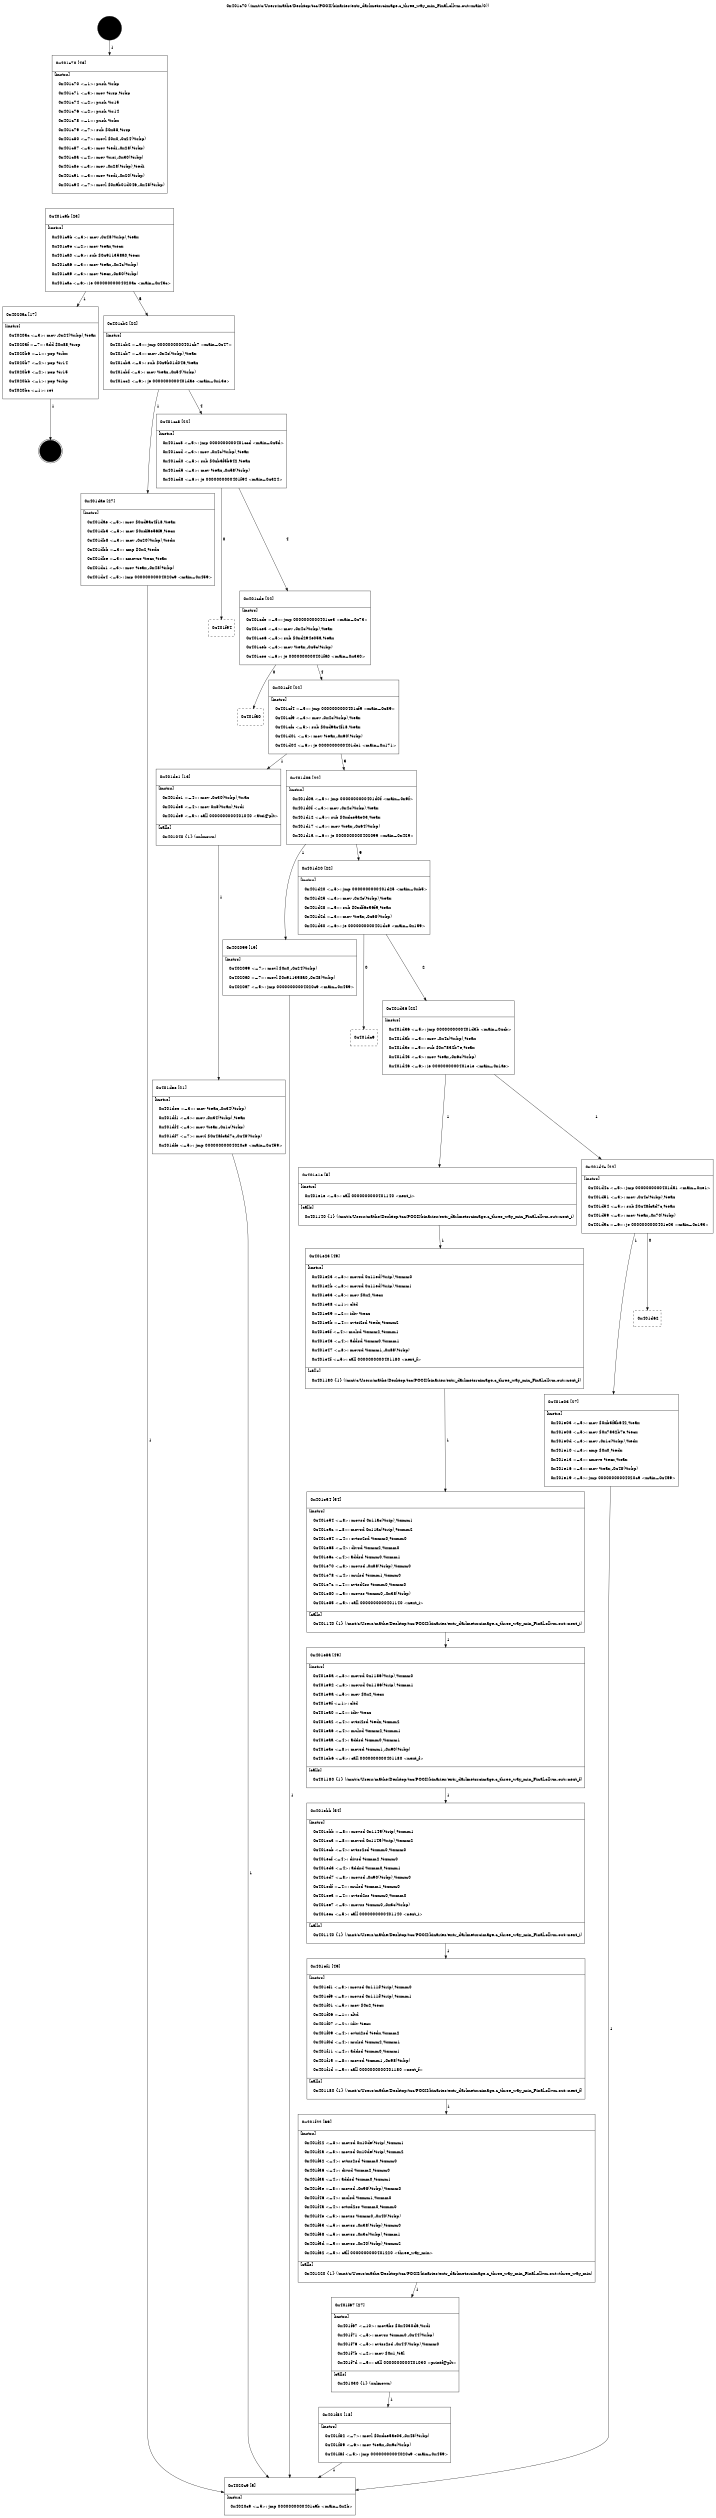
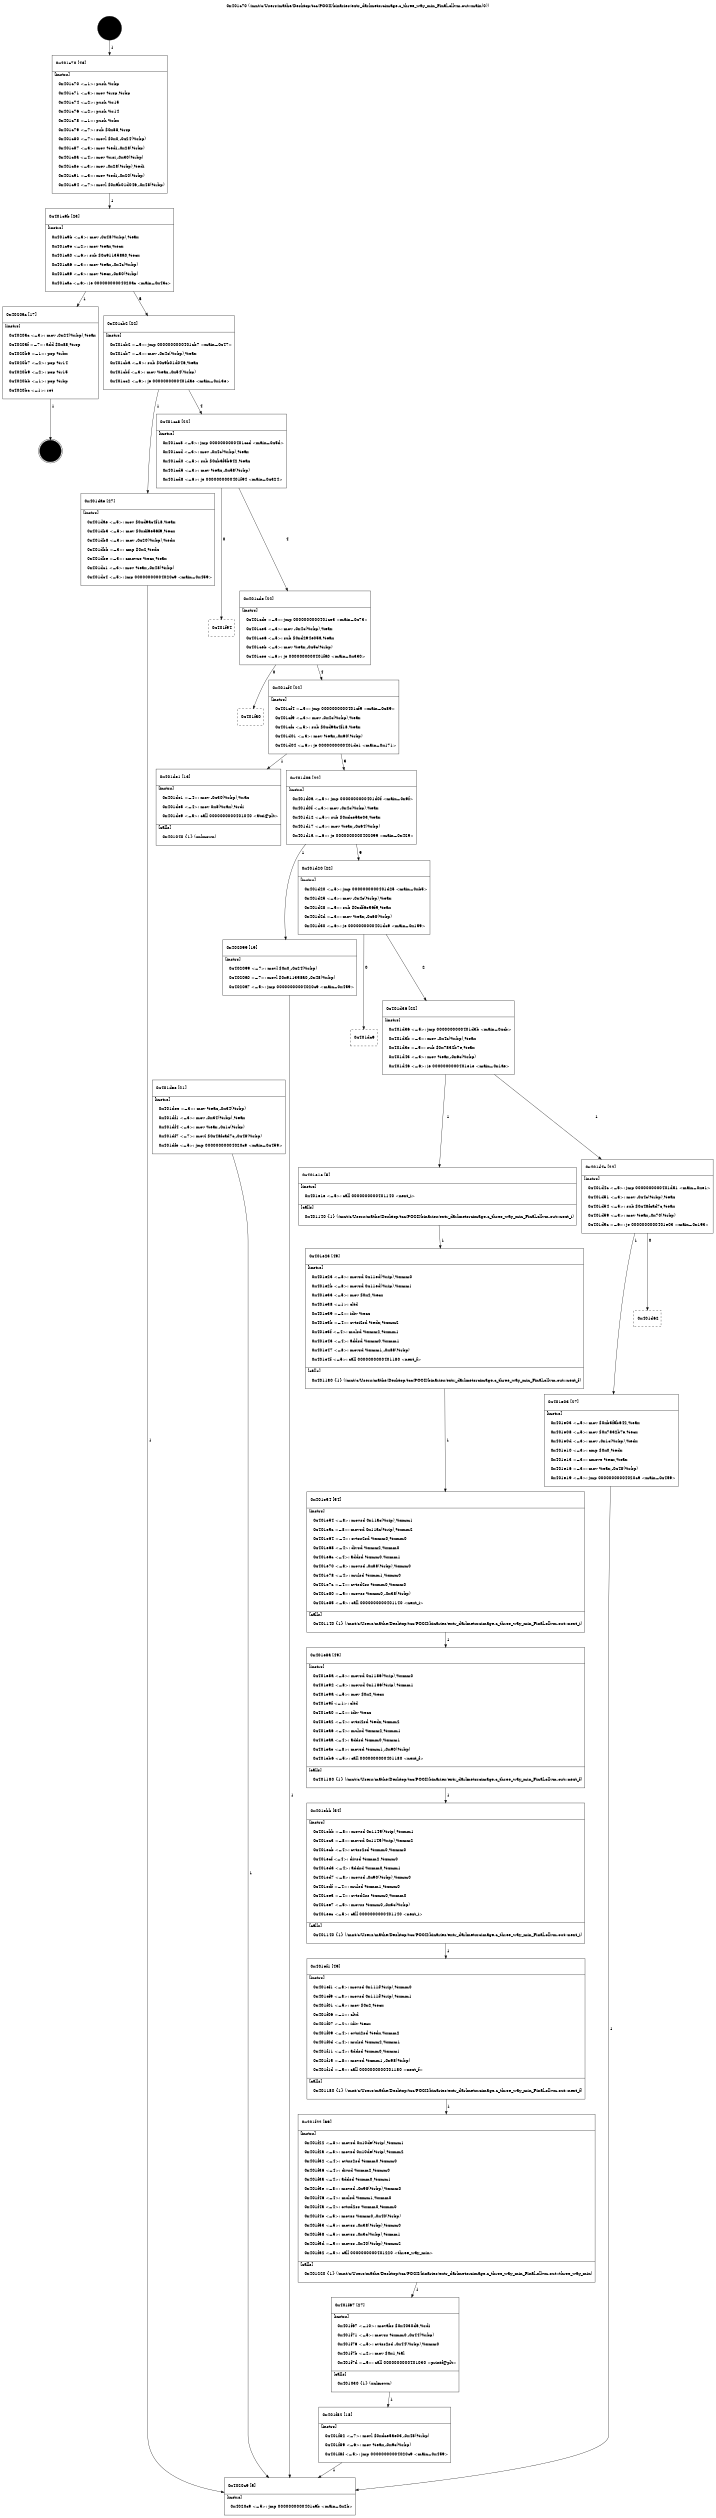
edge "0x401c70 [43]" -> "0x401c9b [23]": added, label "1"
edge "0x401de1 [13]" -> "0x401dee [21]": removed, label "1"
